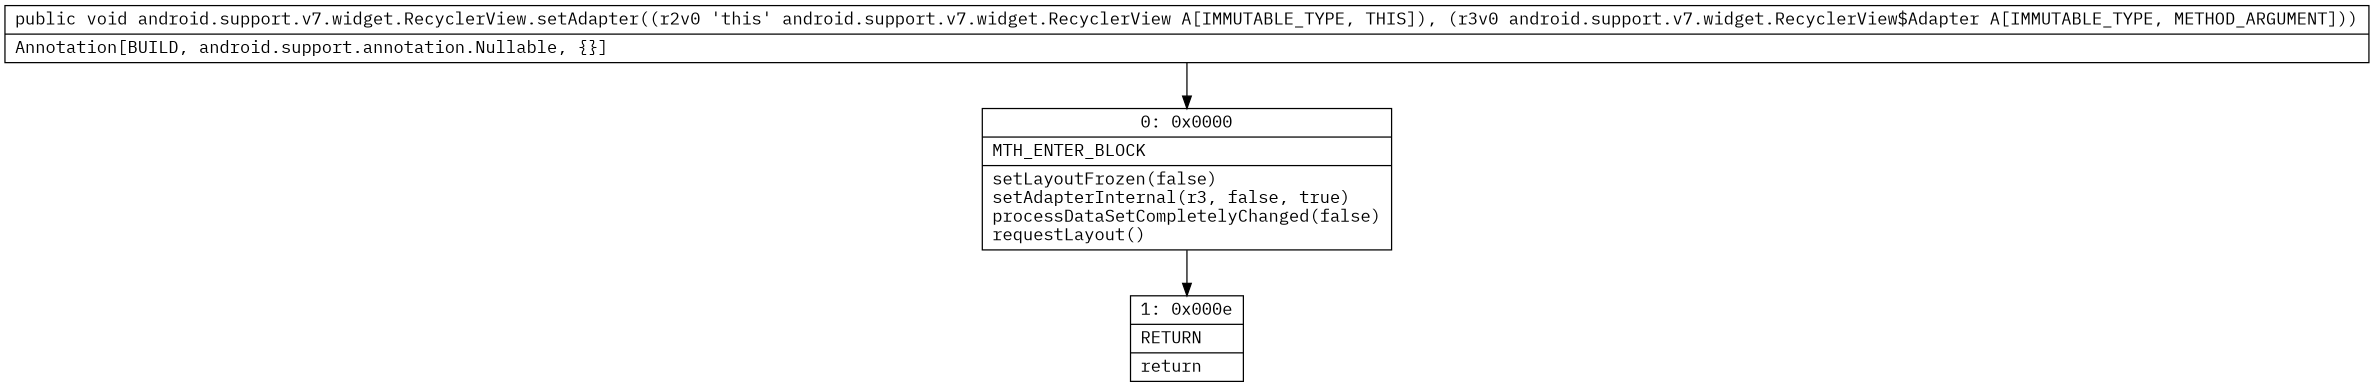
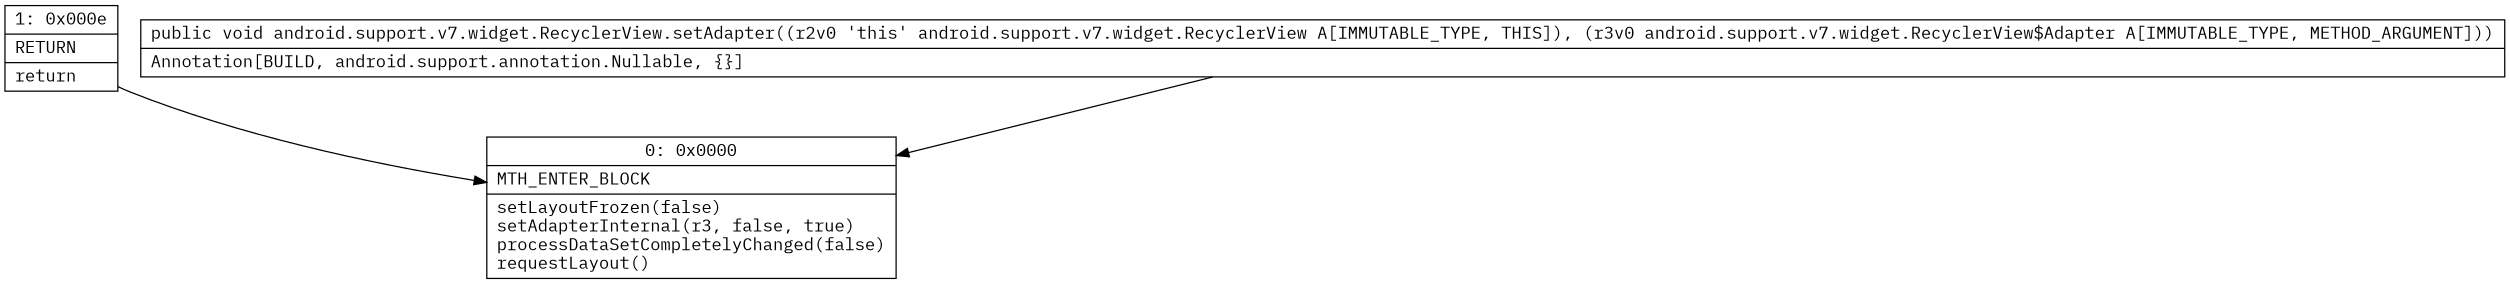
edge "0: 0x0000" -> "1: 0x000e": reversed
